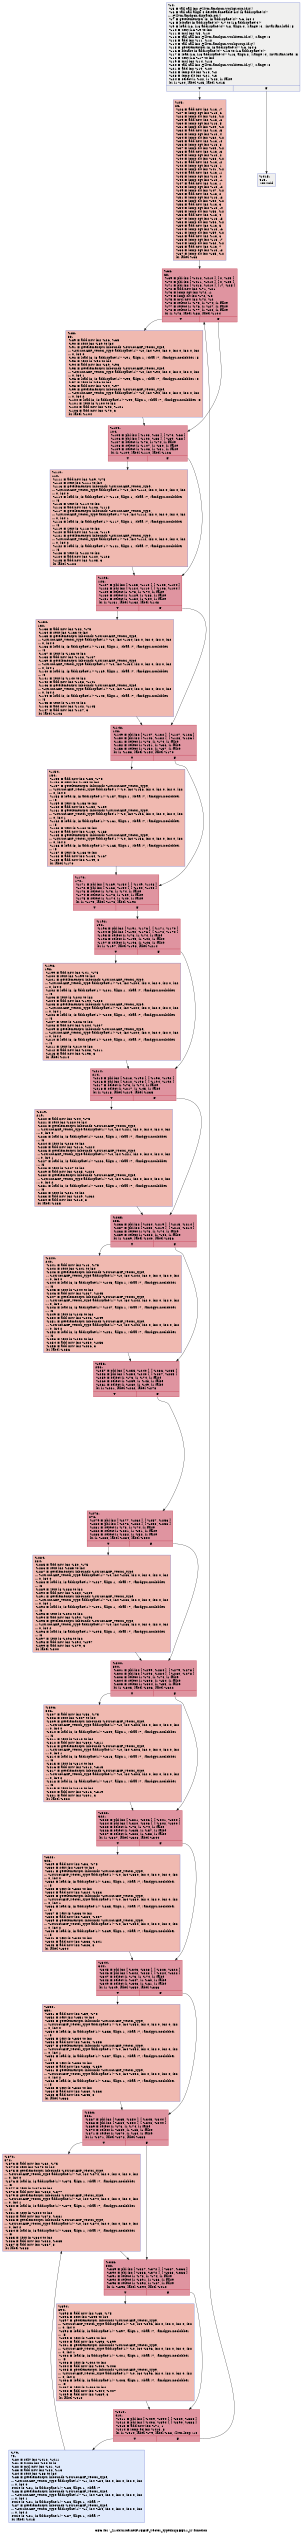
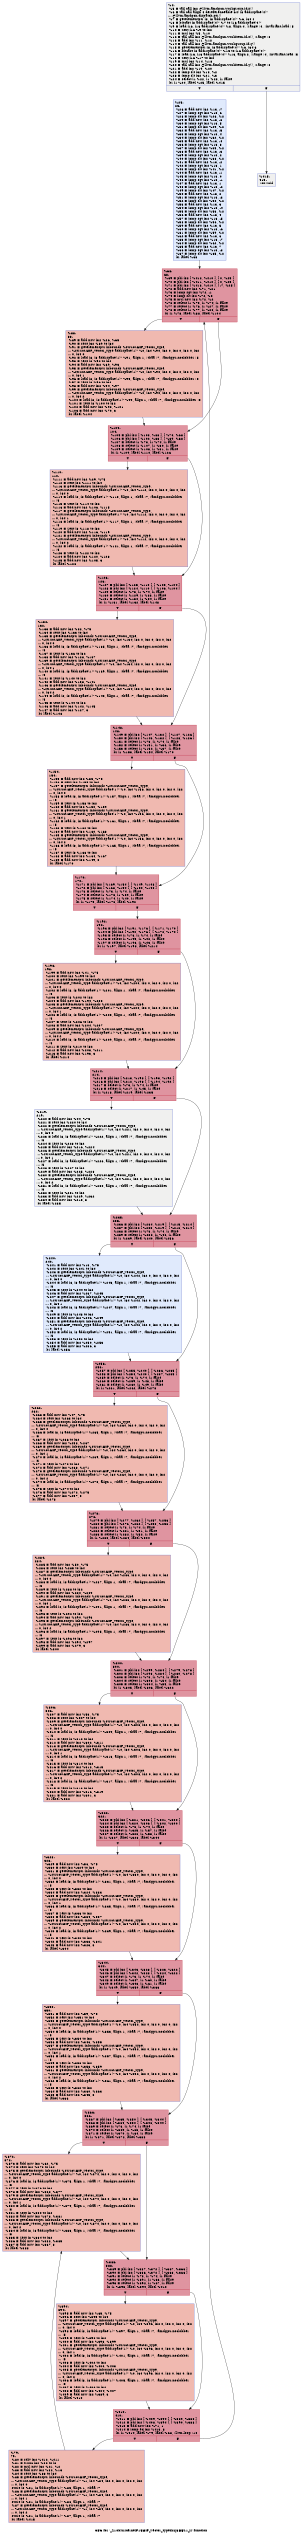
edge "%4:" -> "%25:": removed
node "%25:": fillcolor #de614d70 -> #b9d0f970
node "%219:": fillcolor #de614d70 -> #dedcdb70
node "%240:": fillcolor #de614d70 -> #b9d0f970
node "%262:": added
node "%79:": fillcolor #b9d0f970 -> #de614d70
